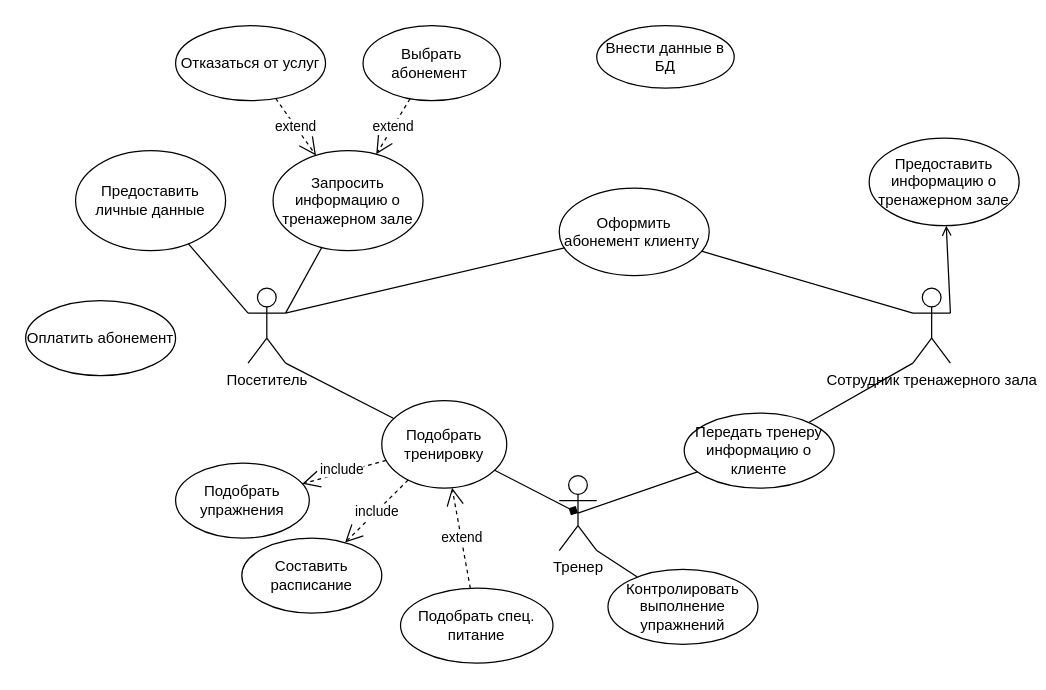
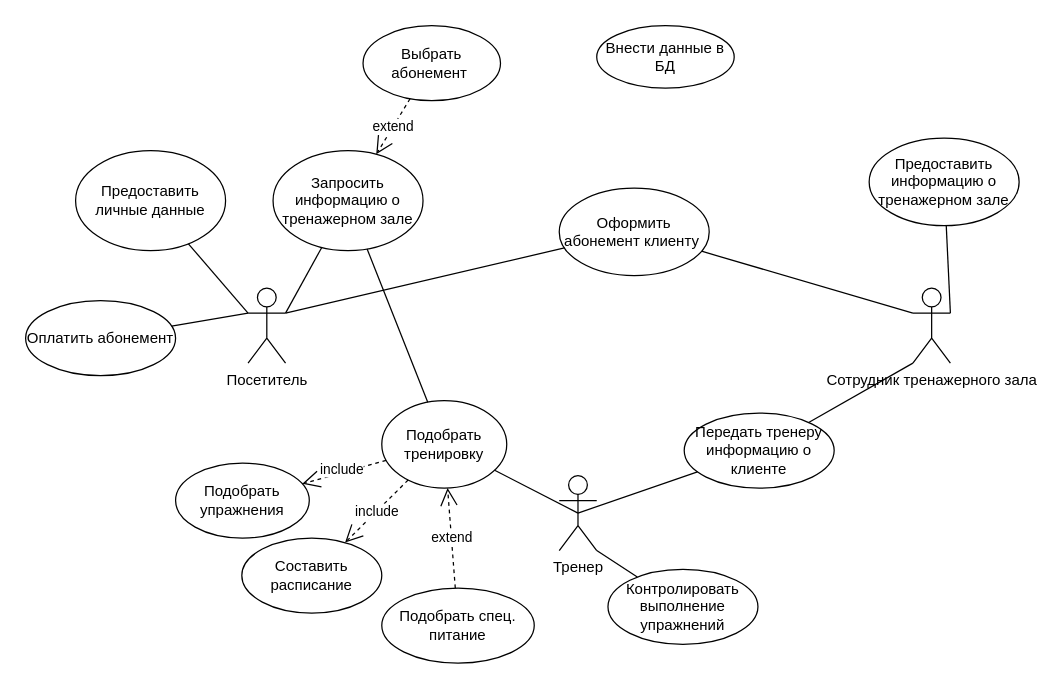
node "Отказаться от услуг": removed
edge "Отказаться от услуг" -> "Запросить информацию о тренажерном зале": removed, label "extend"
edge "Сотрудник тренажерного зала" -> "Предоставить информацию о тренажерном зале": arrowhead open -> none
edge "Посетитель" -- "Оплатить абонемент": added
edge "Посетитель" -- "Подобрать тренировку": now "Запросить информацию о тренажерном зале" -- "Подобрать тренировку"
edge "Подобрать тренировку" -> "Тренер": arrowhead diamond -> none
node "Подобрать спец. питание": moved (477, 626) -> (458, 626)
